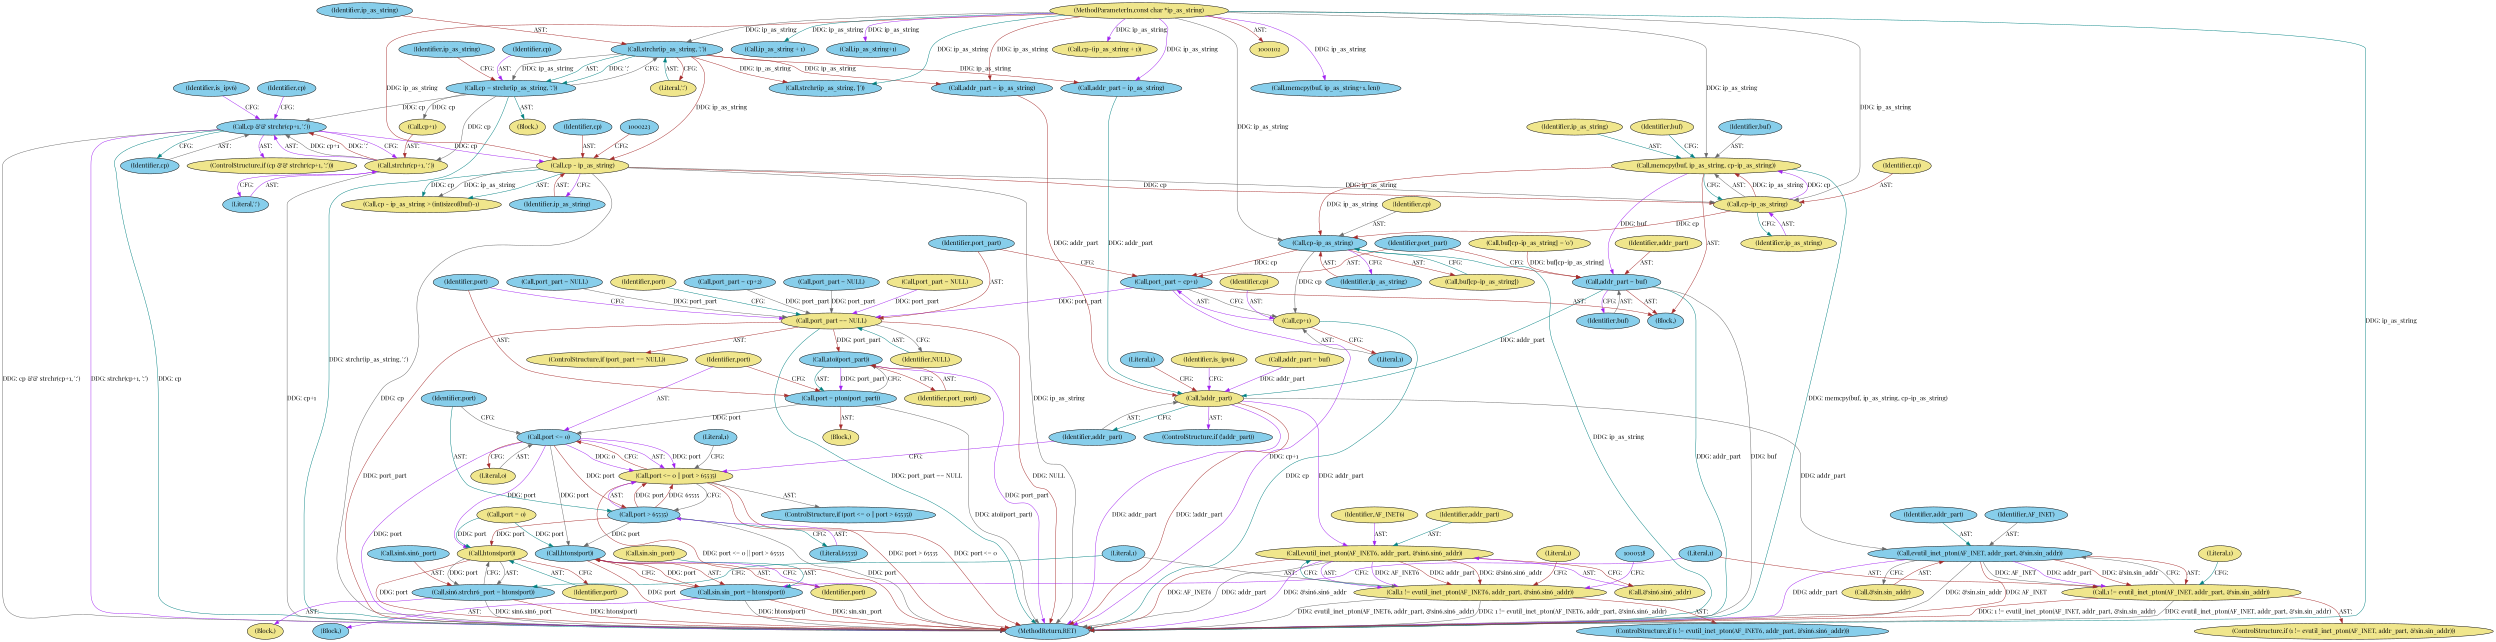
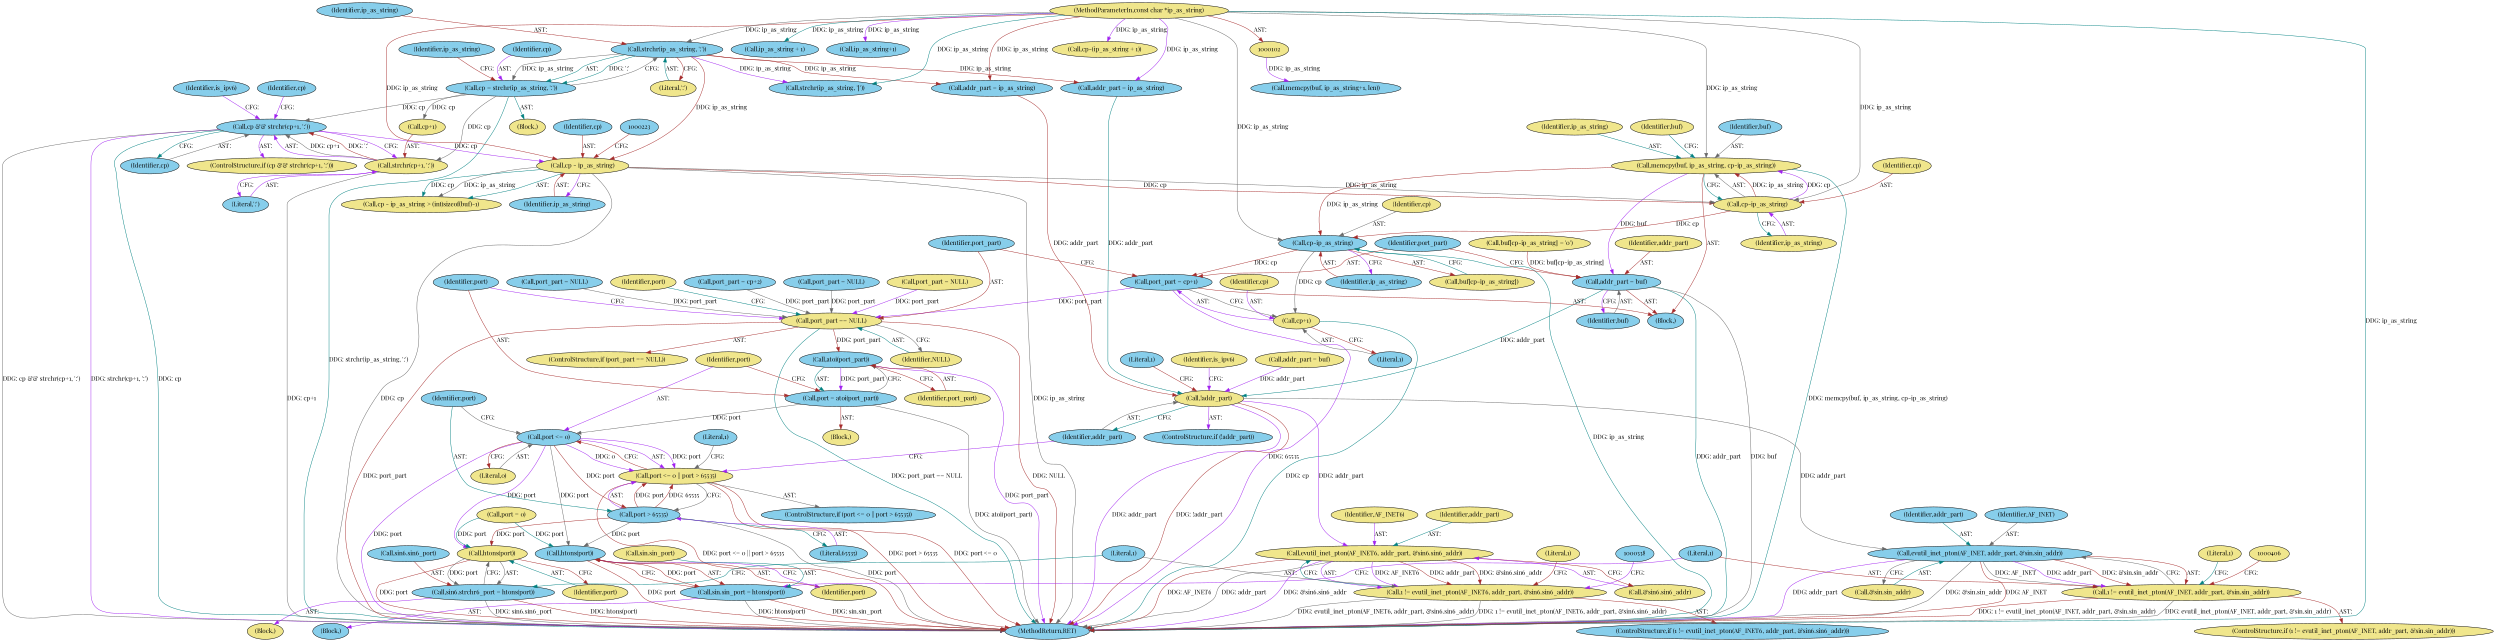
edge "(MethodParameterIn,const char *ip_as_string)" -> "(Call,memcpy(buf, ip_as_string+1, len))": now "1000102" -> "(Call,memcpy(buf, ip_as_string+1, len))"
edge "(Call,strchr(ip_as_string, ':'))" -> "(Call,strchr(ip_as_string, ']'))": color brown -> purple
node "(Call,port = pton(port_part))": label "(Call,port = pton(port_part))" -> "(Call,port = atoi(port_part))"
edge "(Call,port_part = cp+1)" -> "(MethodReturn,RET)": label "DDG: cp+1" -> "DDG: 65535"
node "1000406": added
edge "(Call,&sin.sin_addr)" -> "(Call,evutil_inet_pton(AF_INET, addr_part, &sin.sin_addr))": color brown -> teal
